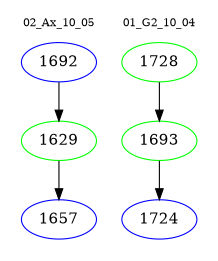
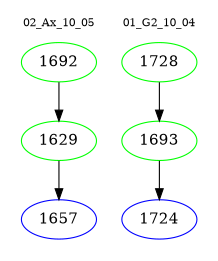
node "1692": color blue -> green
